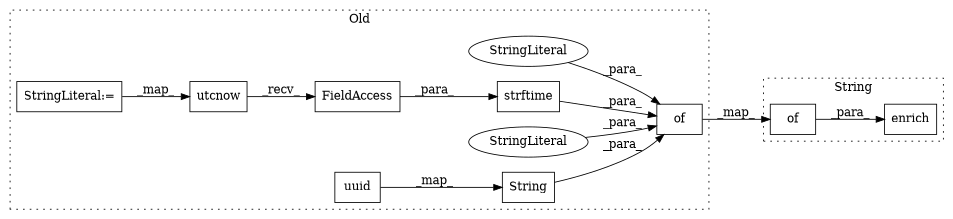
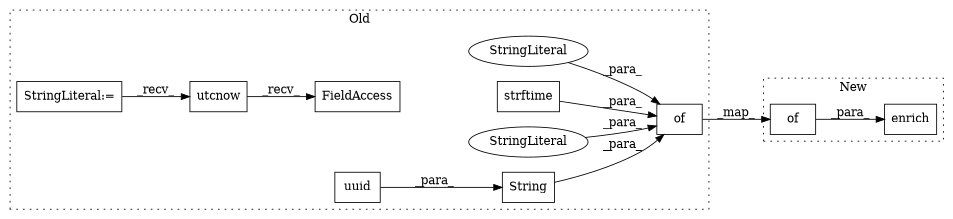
cluster "String": label "String" -> "New"
edge "StringLiteral:=" -> "utcnow": label "_map_" -> "_recv_"
edge "FieldAccess" -> "strftime": removed, label "_para_"
edge "uuid" -> "String": label "_map_" -> "_para_"
